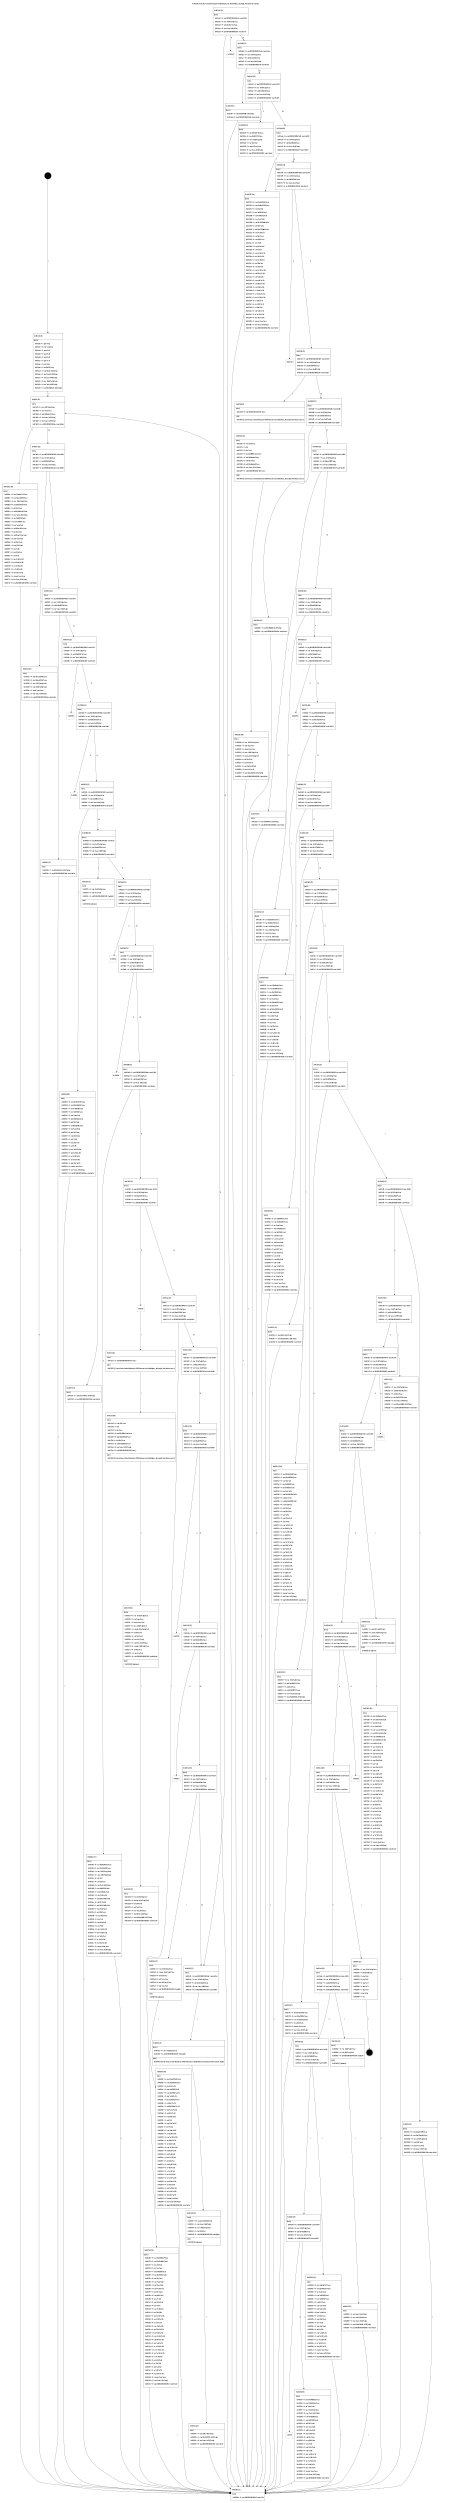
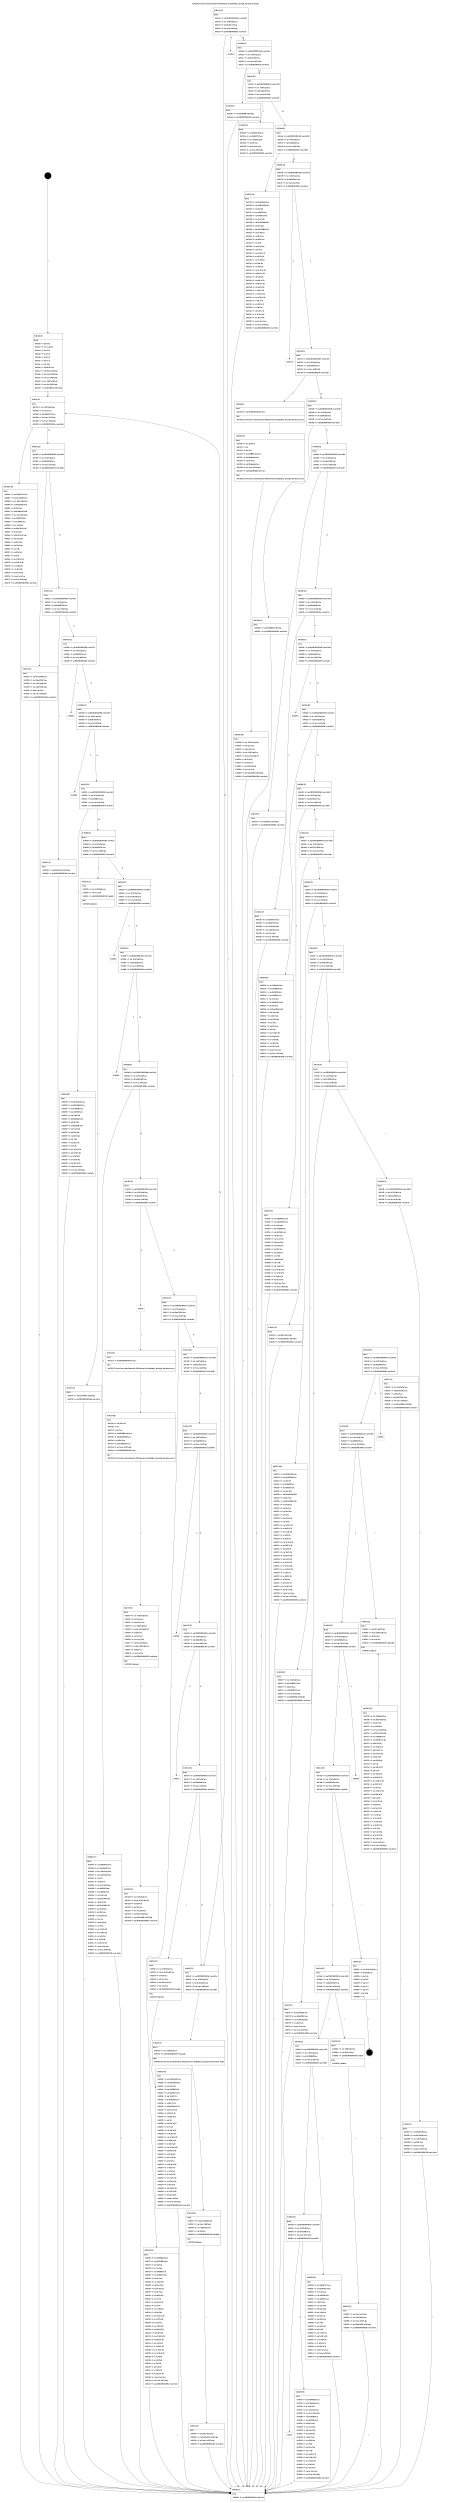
edge "0x401db3 [25]" -> "0x401dcc [25]": reversed
node "0x401e49 [25]": removed
edge "0x4020ef [23]" -> "0x402106 [153]": reversed
